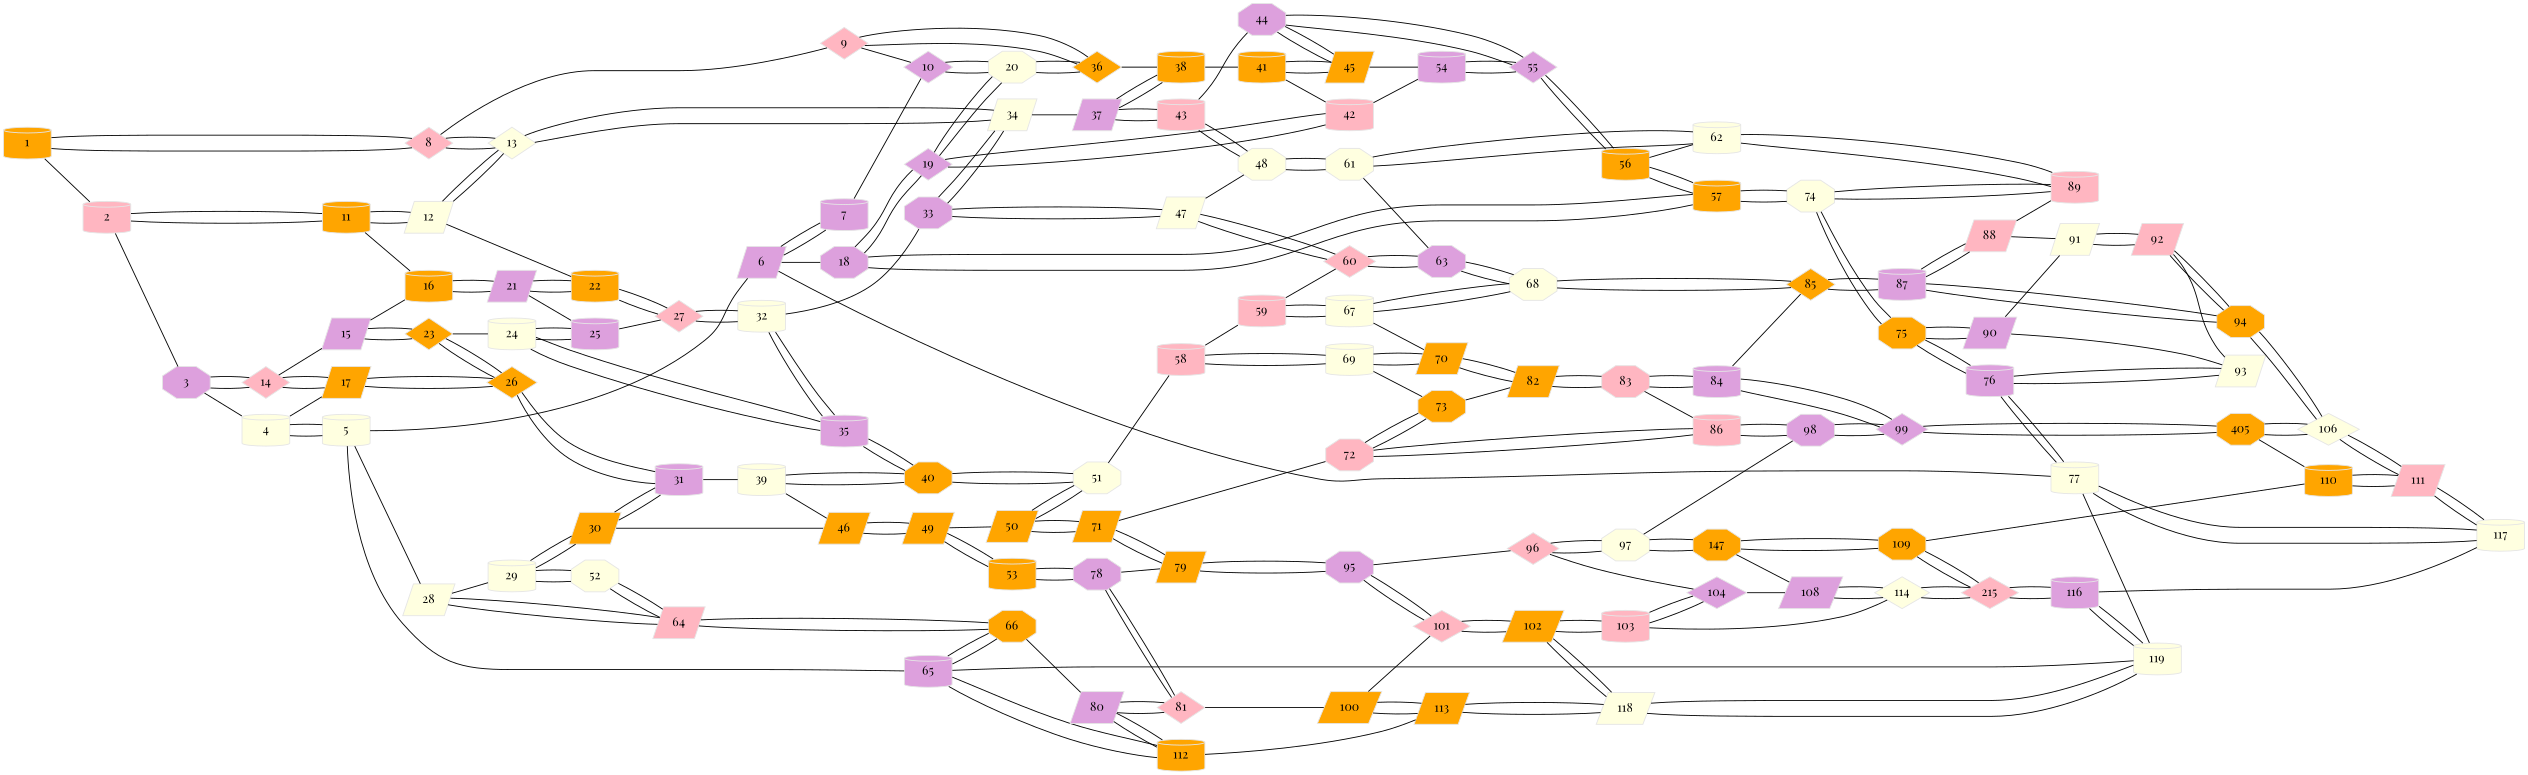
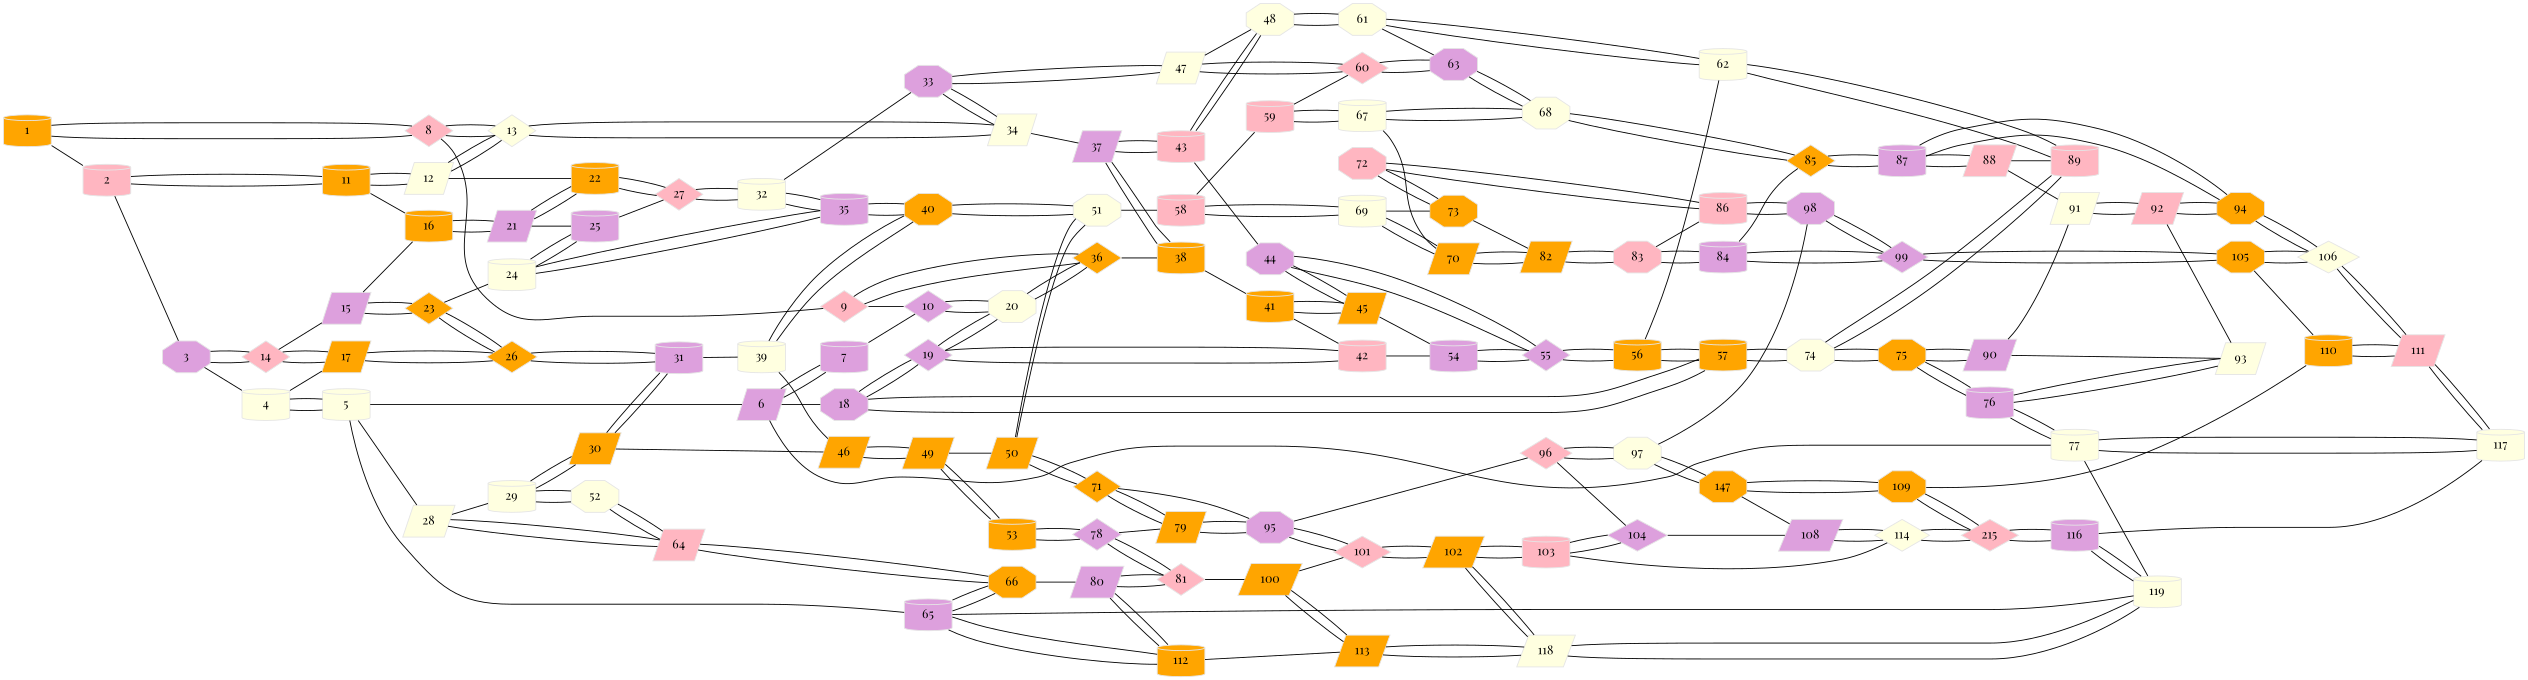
node "405": label "405" -> "105"
edge "72" -- "71": now "95" -- "71"
node "71": shape parallelogram -> diamond
node "78": shape octagon -> diamond
